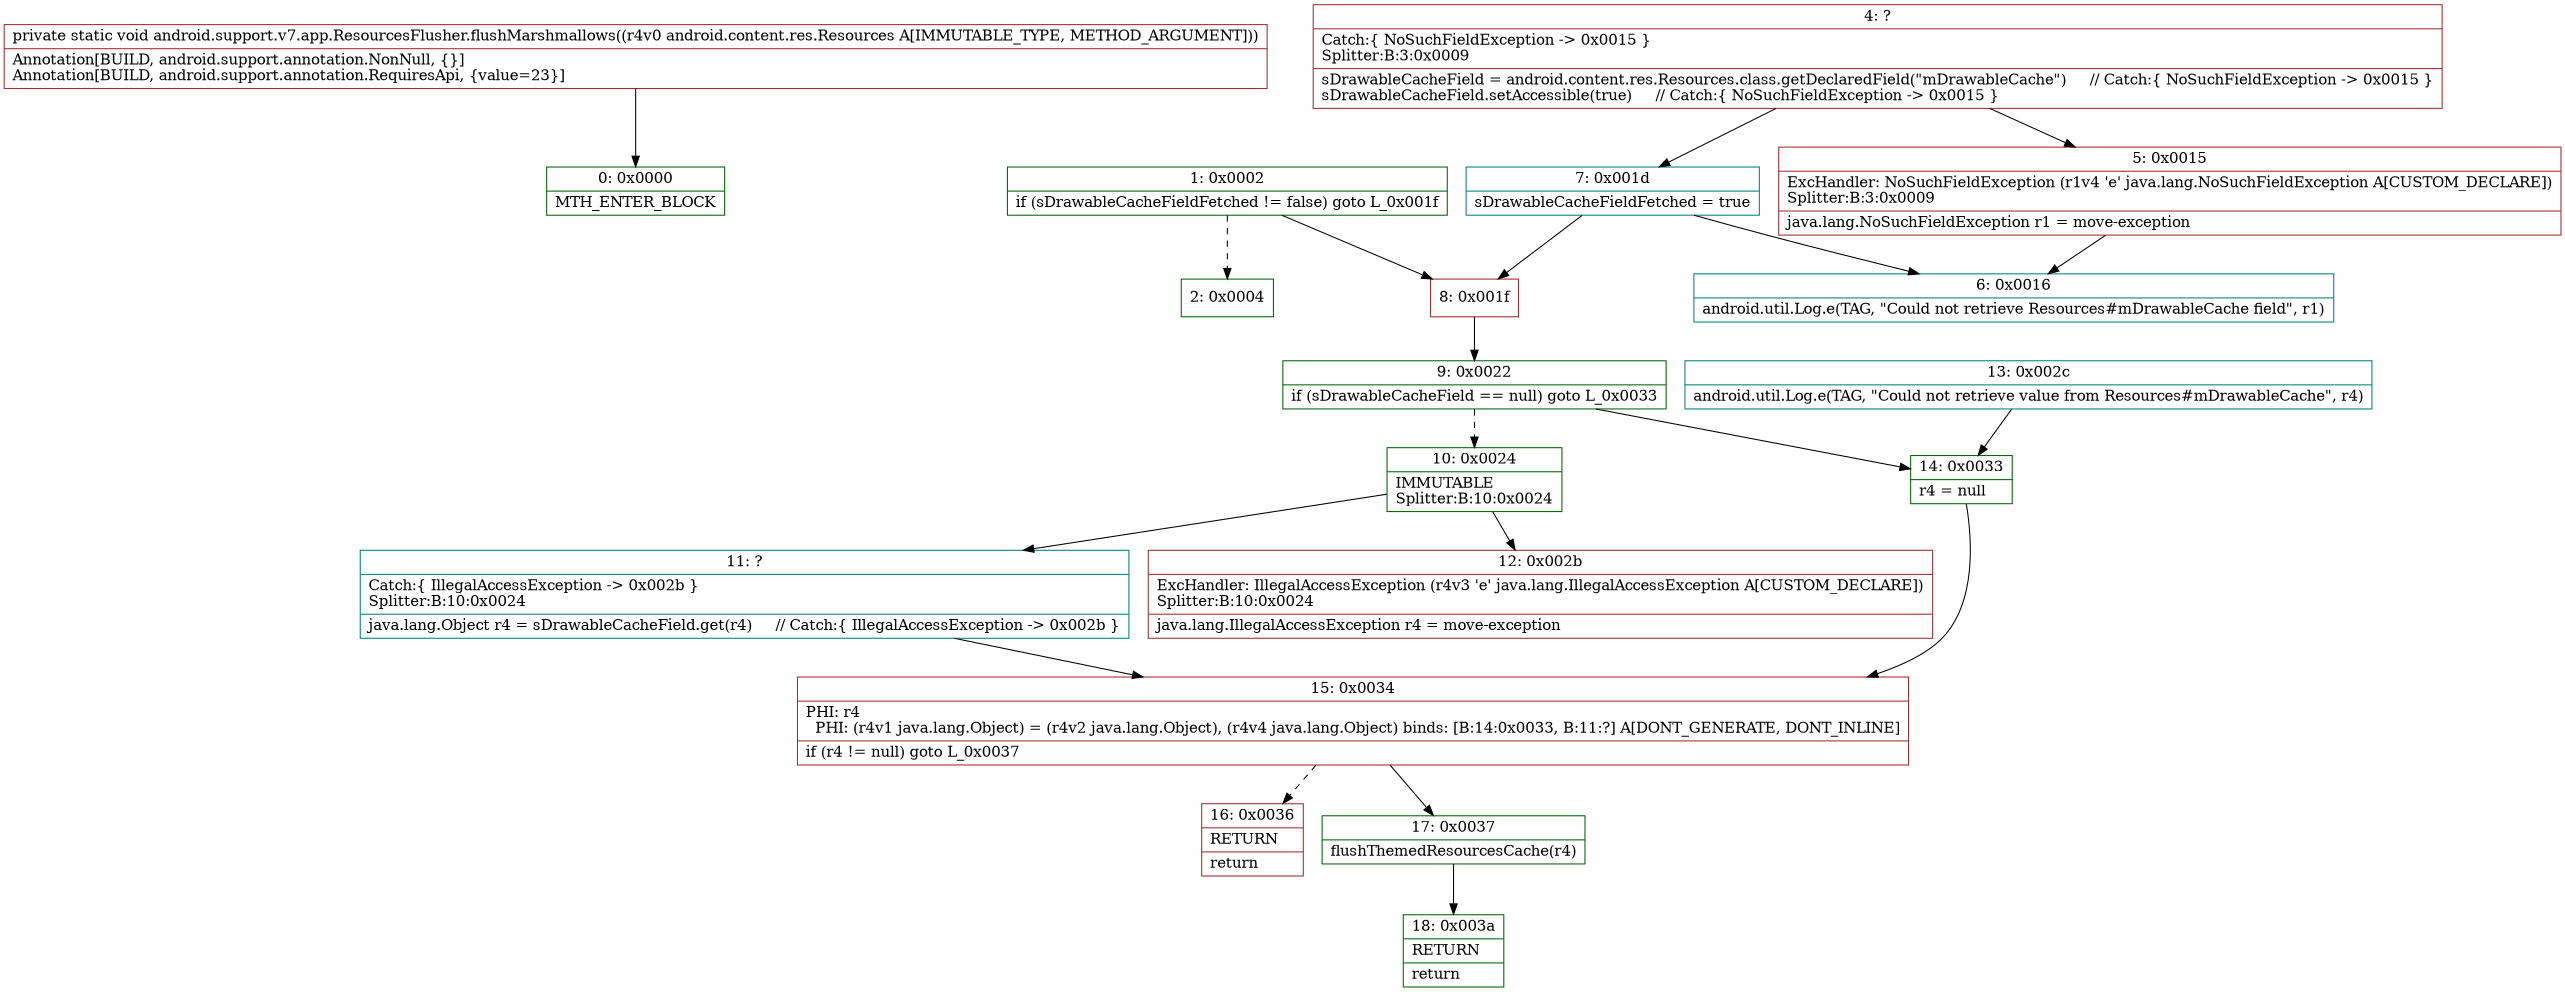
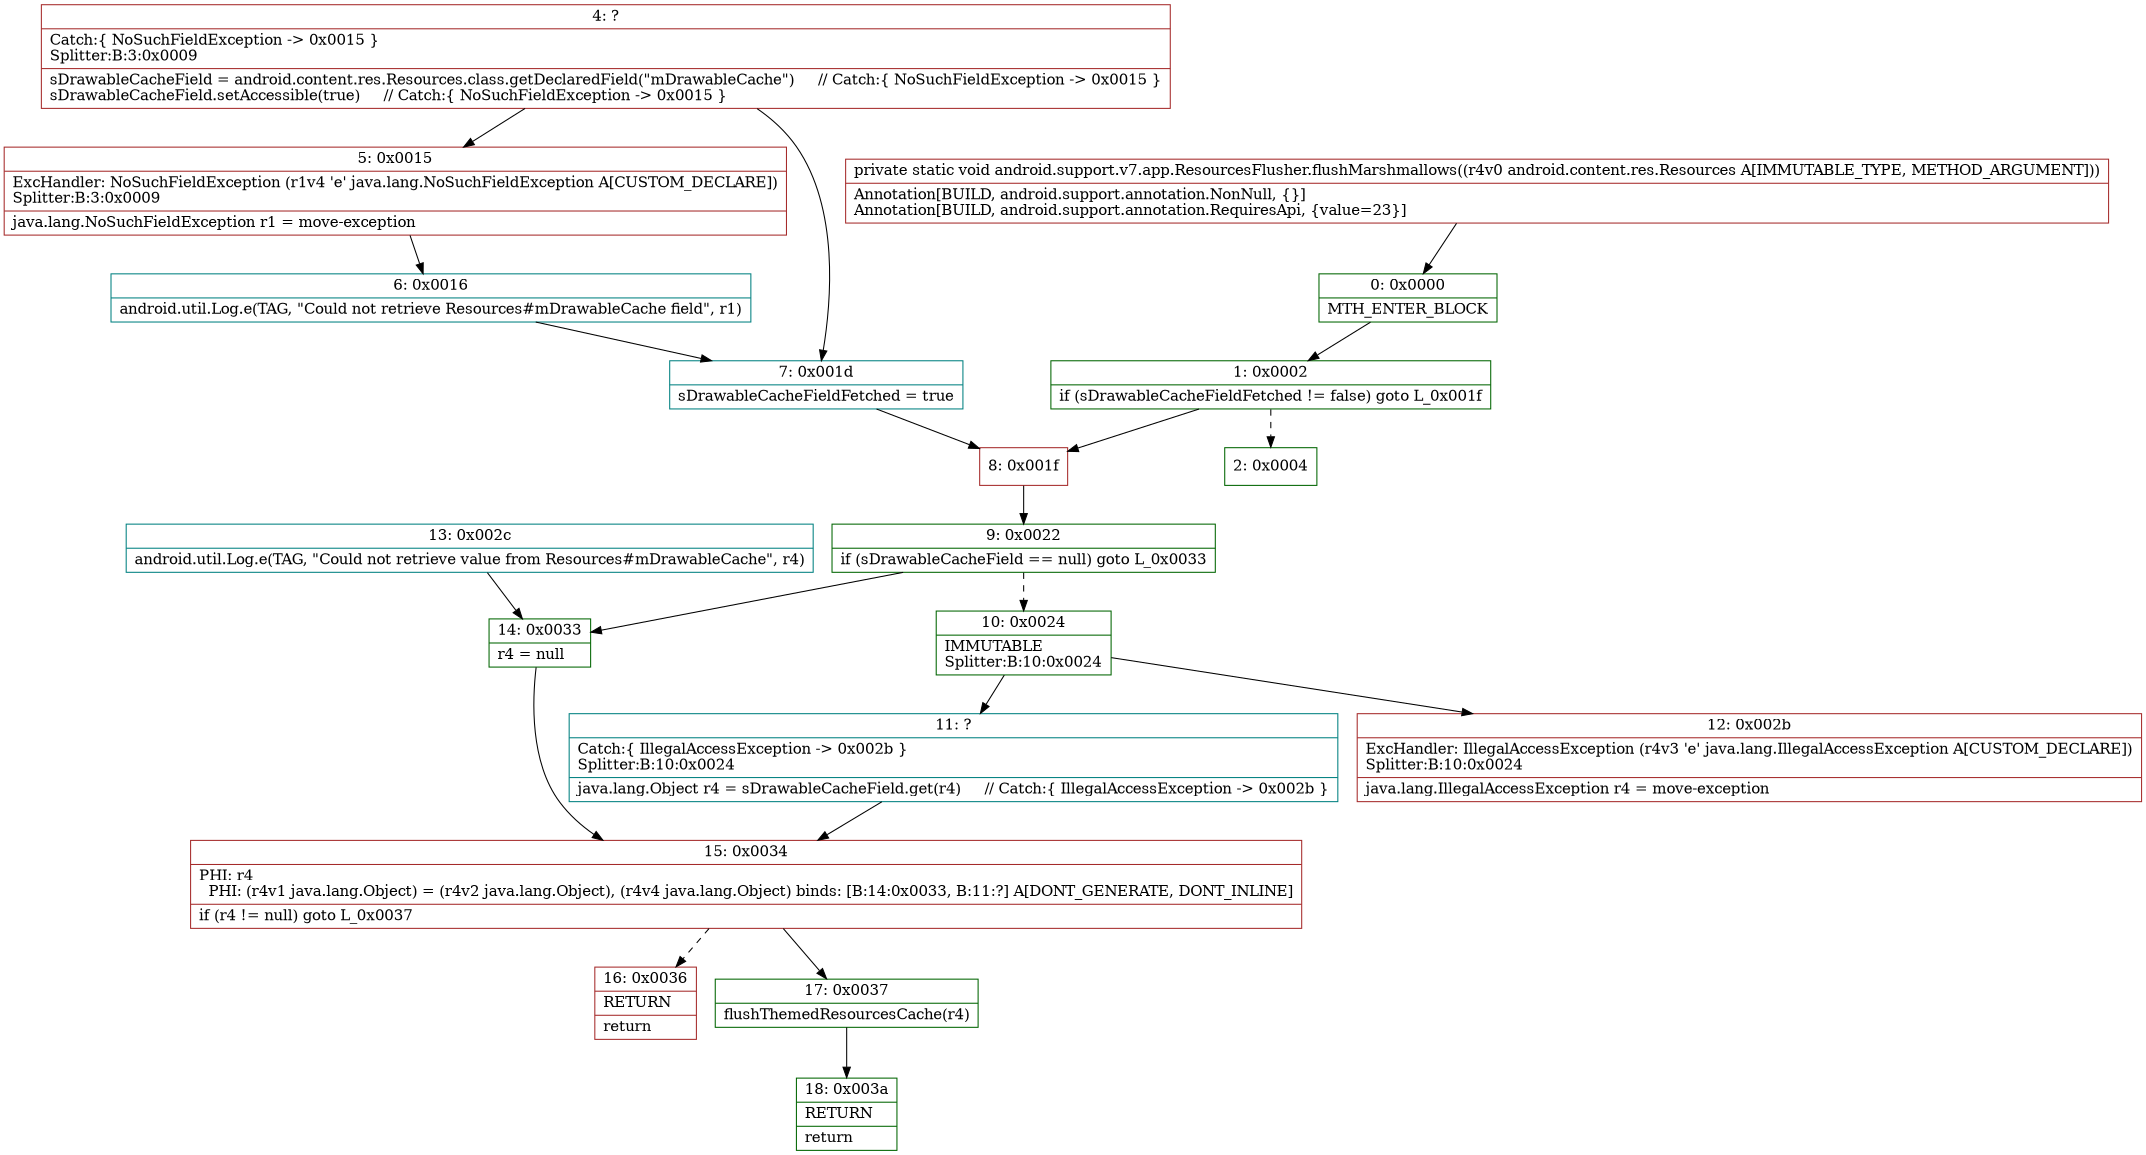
edge "7: 0x001d" -> "6: 0x0016": reversed
edge "0: 0x0000" -> "1: 0x0002": added
